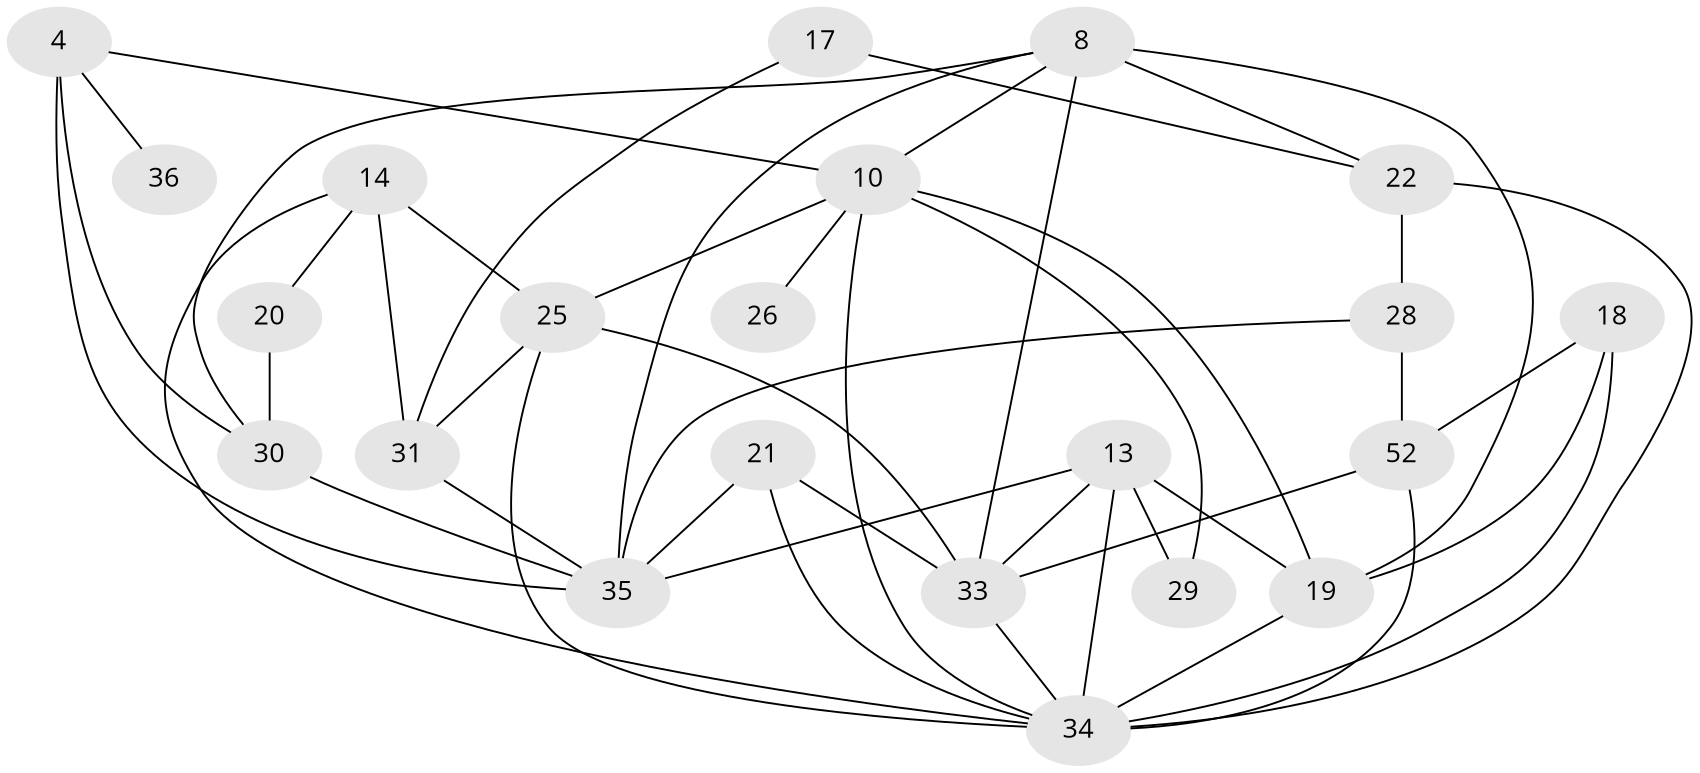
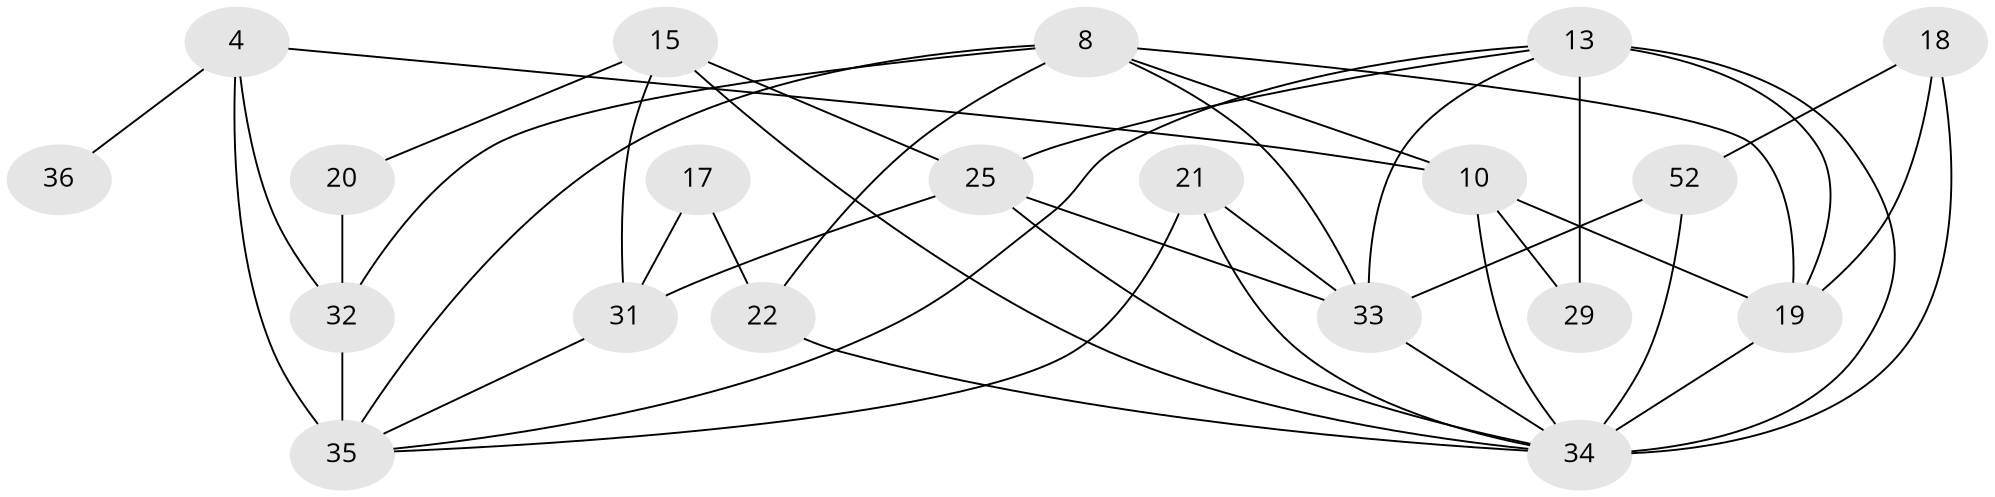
node "14": label "14" -> "15"
edge "10" -- "25": now "13" -- "25"
node "26": removed
node "28": removed
node "30": label "30" -> "32"
